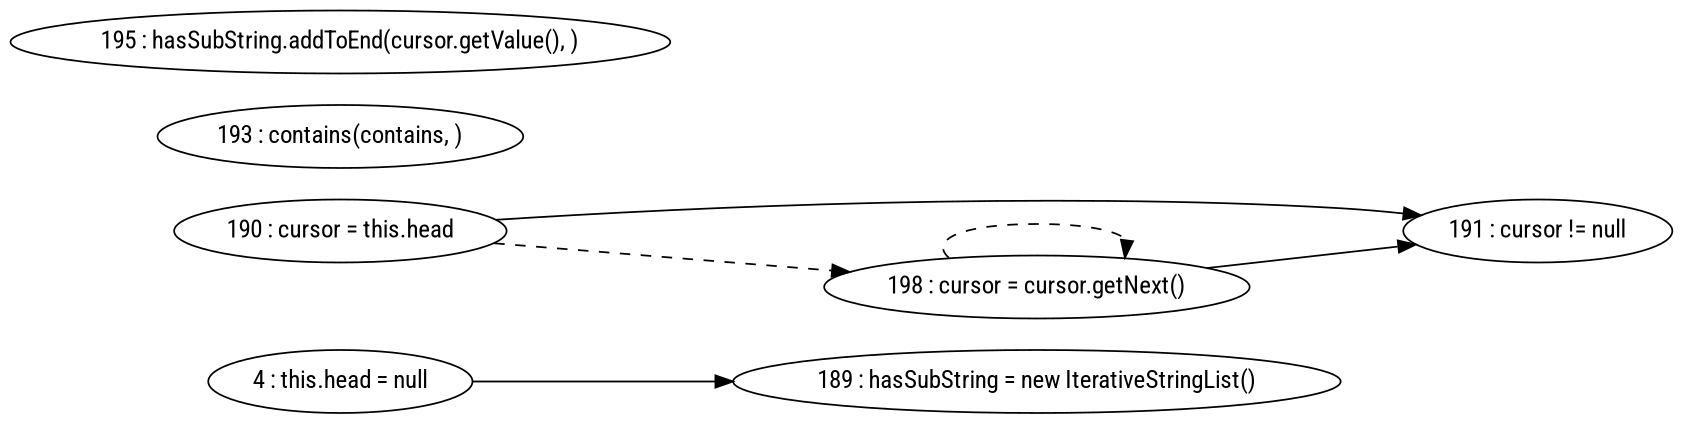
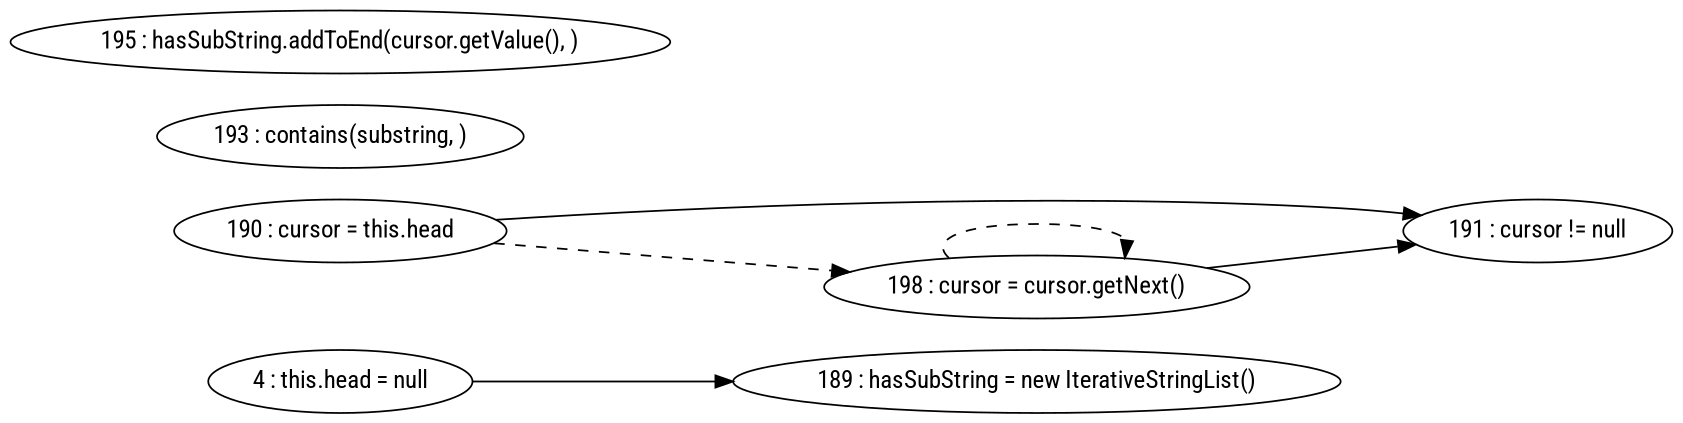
node "193 : contains(contains, )": label "193 : contains(contains, )" -> "193 : contains(substring, )"
